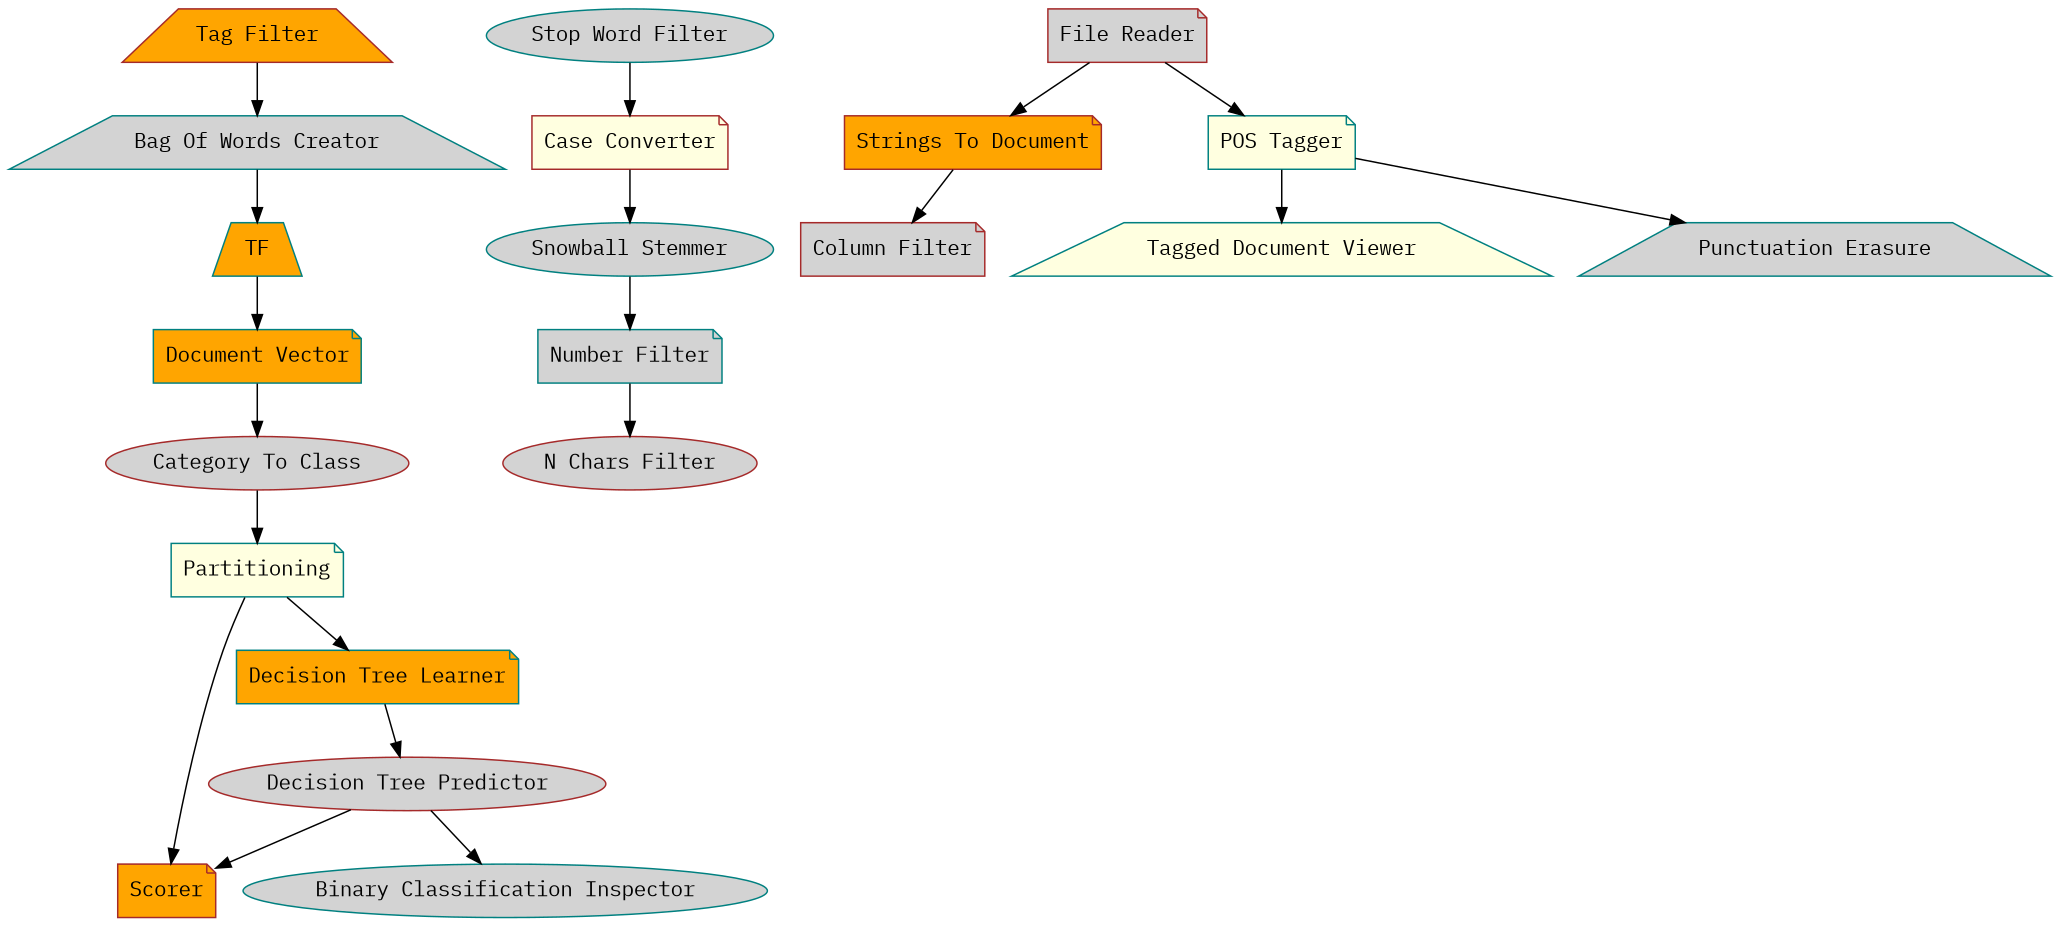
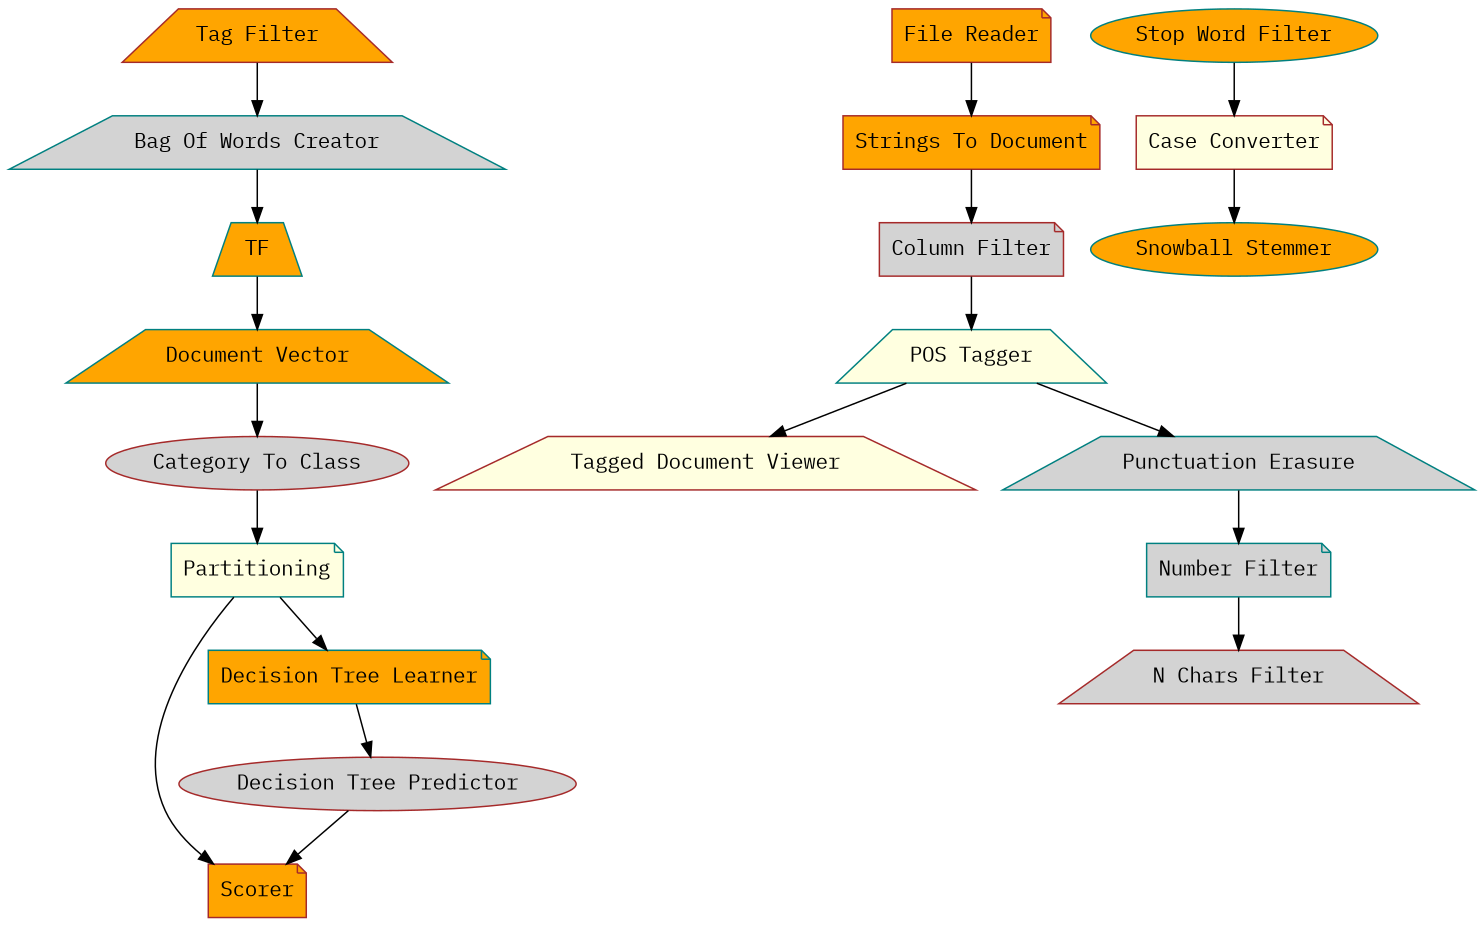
node "Stop Word Filter": fillcolor lightgrey -> orange
node "File Reader": fillcolor lightgrey -> orange
edge "File Reader" -> "POS Tagger": now "Column Filter" -> "POS Tagger"
node "POS Tagger": shape note -> trapezium
node "Snowball Stemmer": fillcolor lightgrey -> orange
node "Tagged Document Viewer": color teal -> brown
edge "Snowball Stemmer" -> "Number Filter": now "Punctuation Erasure" -> "Number Filter"
node "Document Vector": shape note -> trapezium
node "N Chars Filter": shape ellipse -> trapezium
node "Binary Classification Inspector": removed
